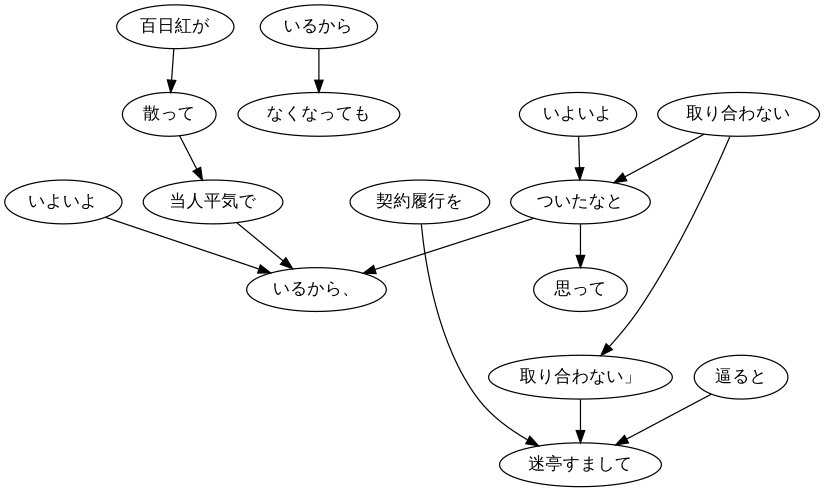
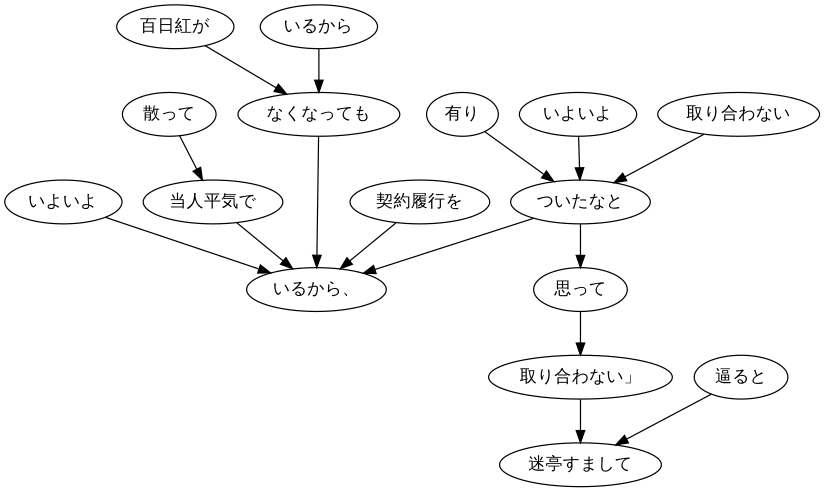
edge "百日紅が" -> "散って": now "百日紅が" -> "なくなっても"
node "有り": added
edge "なくなっても" -> "いるから、": added
edge "取り合わない" -> "取り合わない」": now "思って" -> "取り合わない」"
edge "契約履行を" -> "迷亭すまして": now "契約履行を" -> "いるから、"
